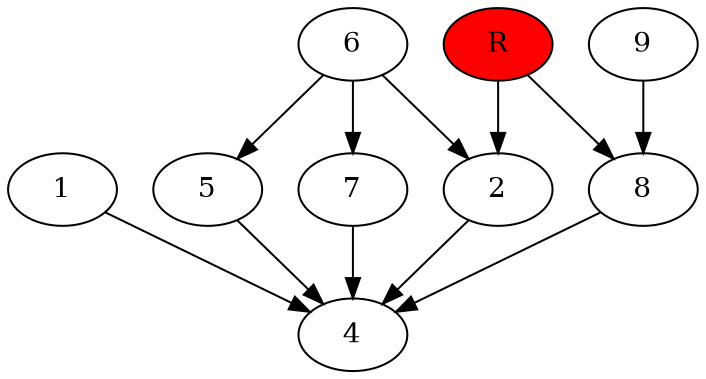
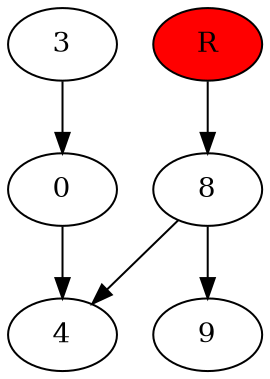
node "6": label "6" -> "3"
edge "9" -> "8": reversed
node "1": removed
node "5": removed
node "7": label "7" -> "0"
node "2": removed
